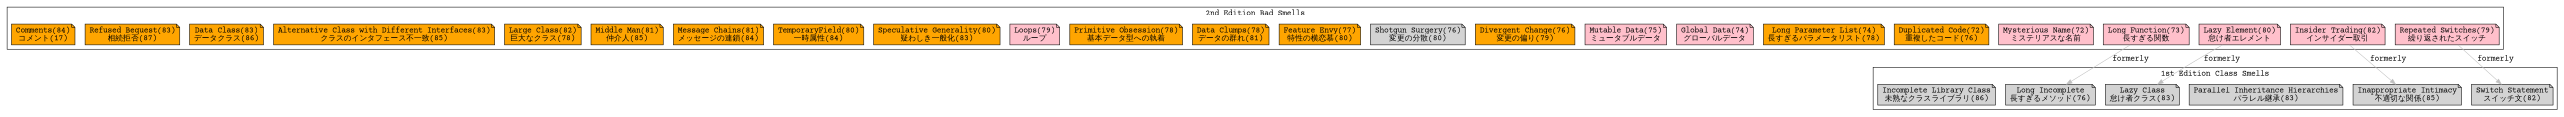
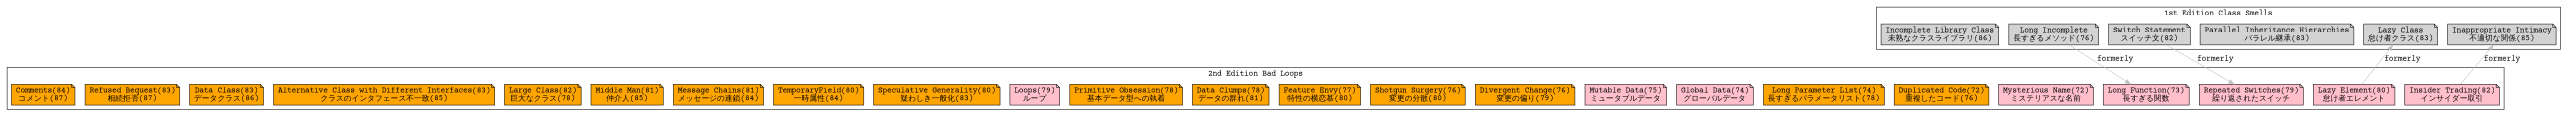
cluster "2nd Edition Bad Smells": label "2nd Edition Bad Smells" -> "2nd Edition Bad Loops"
node "Comments(84) コメント(17)": label "Comments(84) コメント(17)" -> "Comments(84) コメント(87)"
node "Shotgun Surgery(76) 変更の分散(80)": fillcolor lightgrey -> orange
edge "Long Function(73) 長すぎる関数" -> "Long Incomplete 長すぎるメソッド(76)": reversed
edge "Repeated Switches(79) 繰り返されたスイッチ" -> "Switch Statement スイッチ文(82)": reversed
